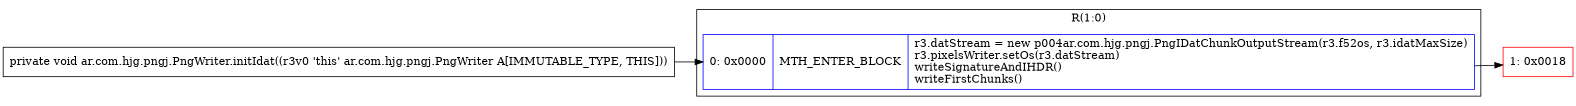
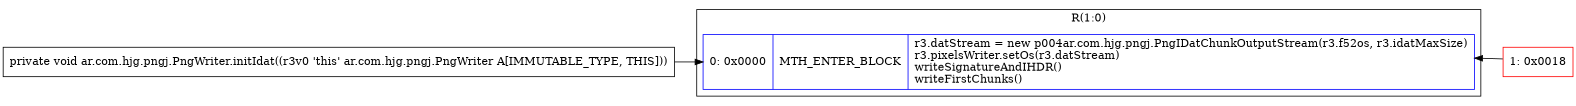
edge "0: 0x0000" -> "1: 0x0018": reversed
